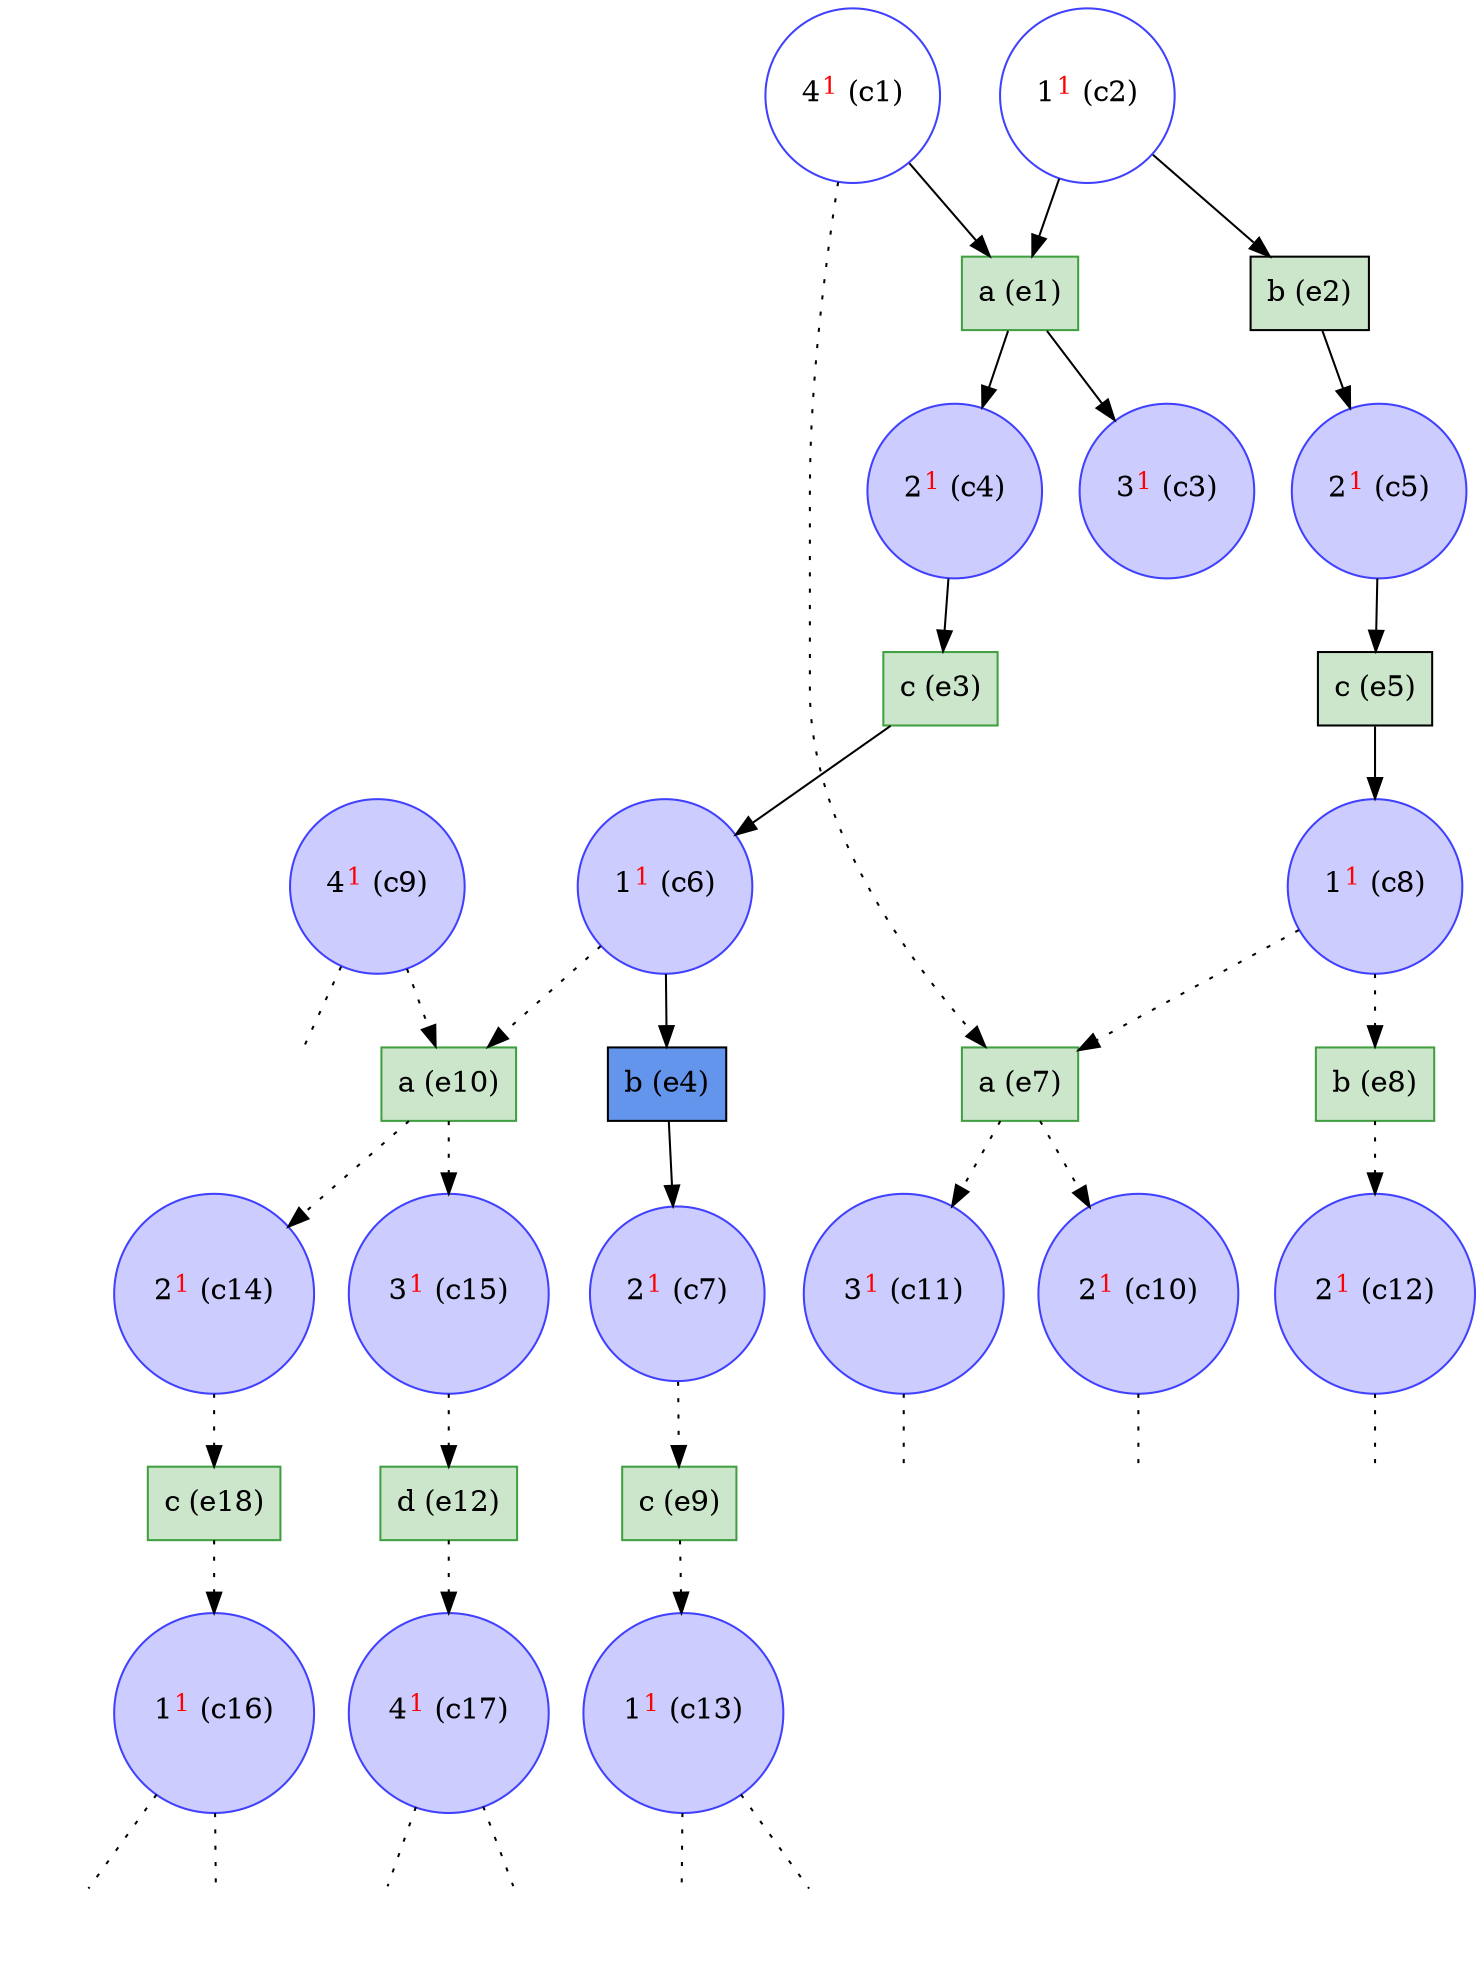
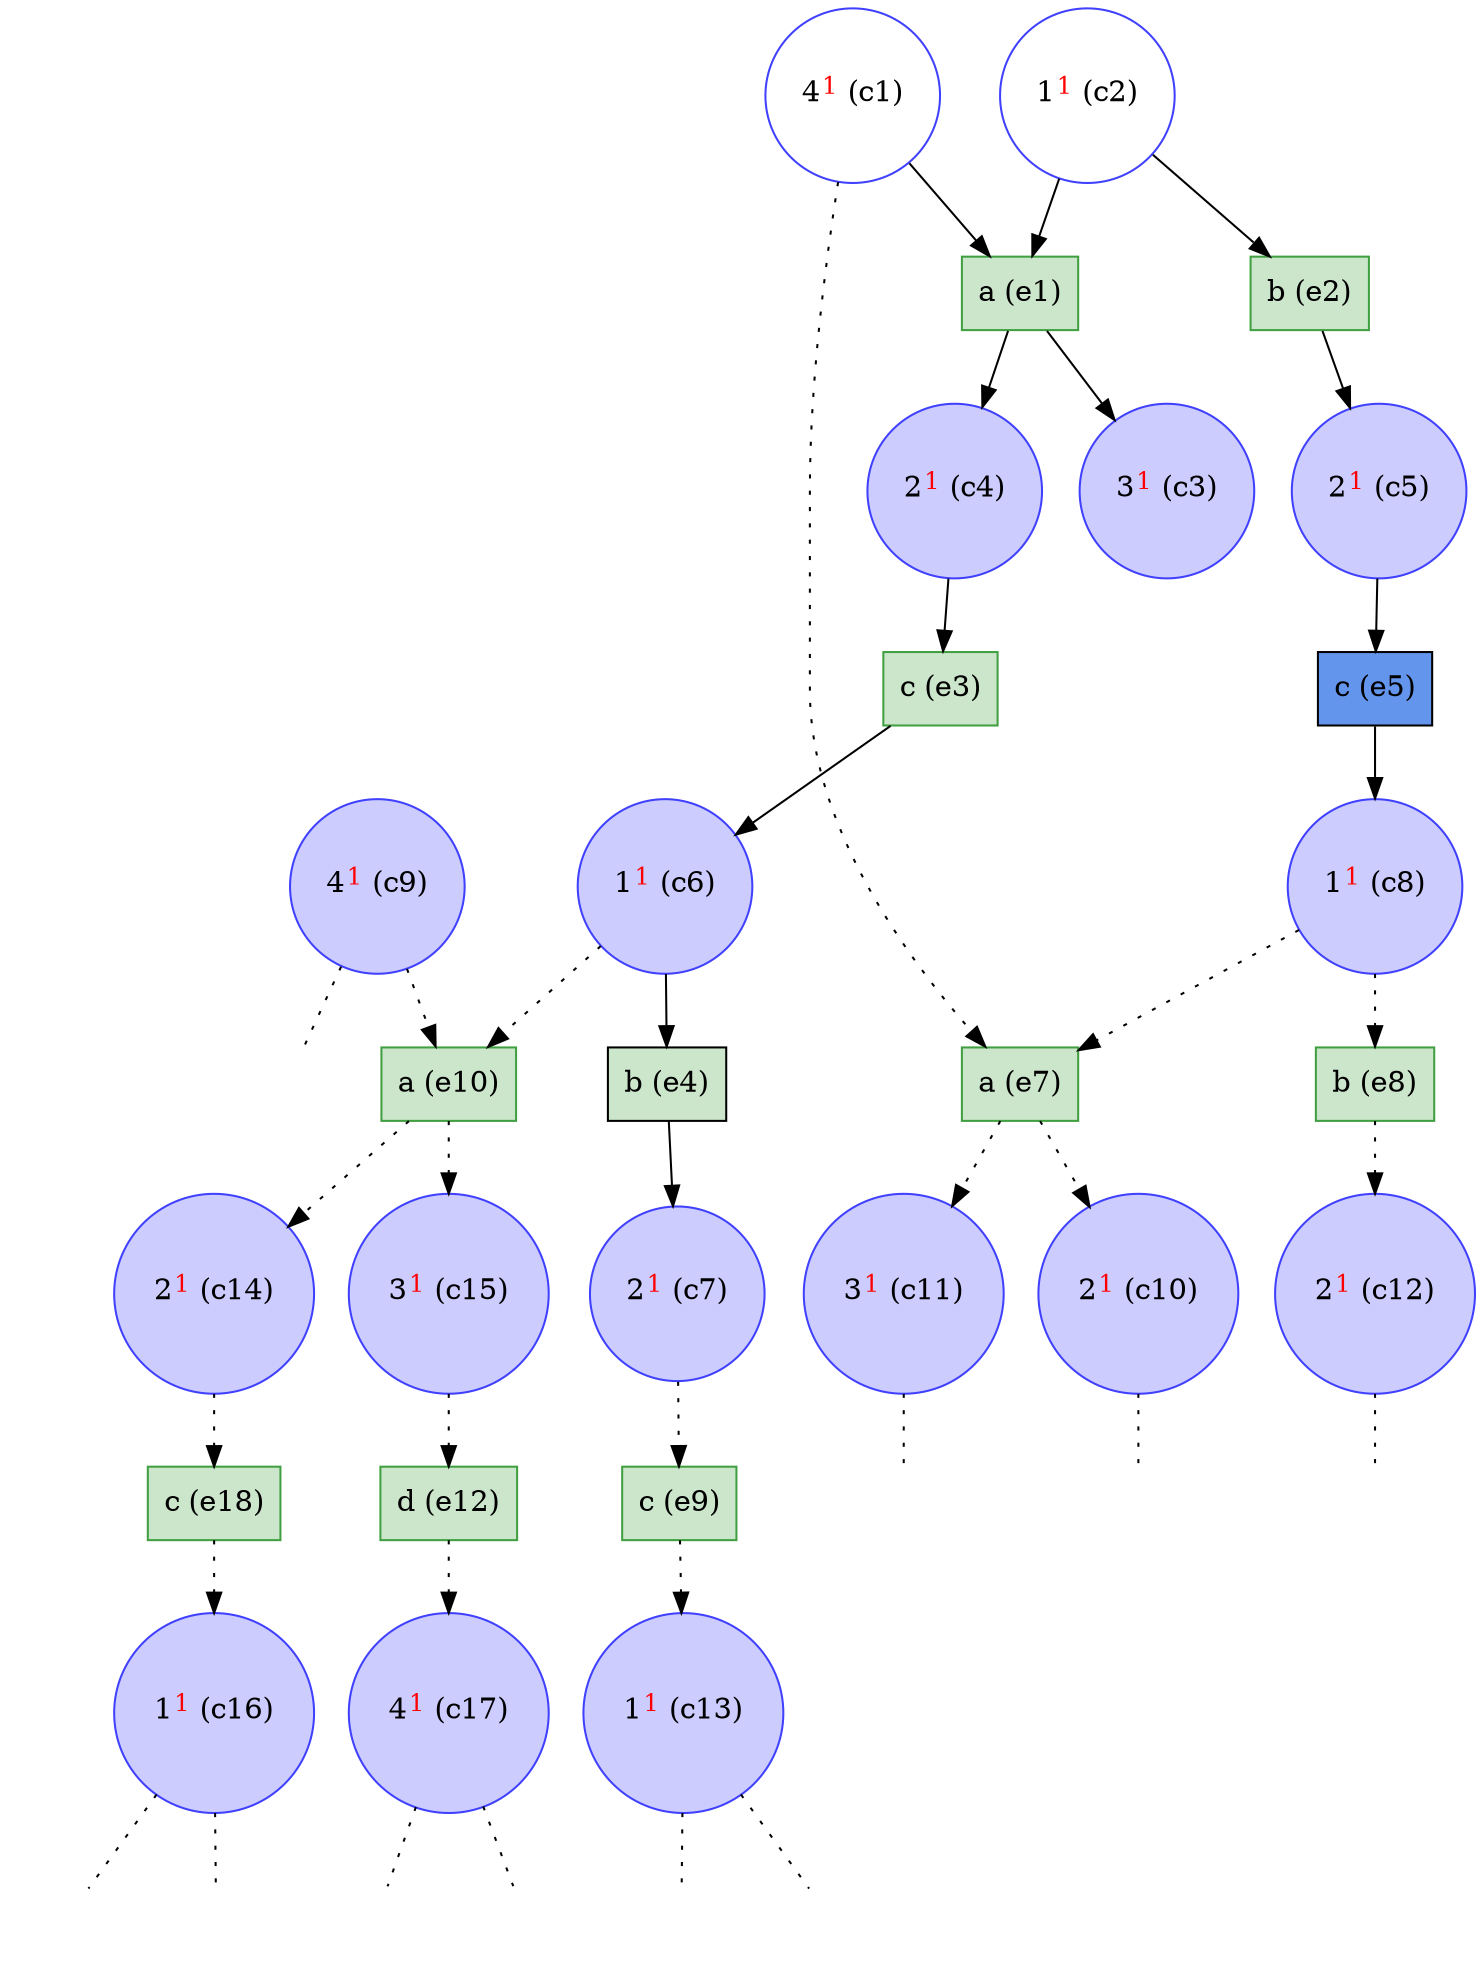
node "b (e2)": color black -> #409f40
node "c (e5)": fillcolor #cce6cc -> cornflowerblue
node "b (e4)": fillcolor cornflowerblue -> #cce6cc
